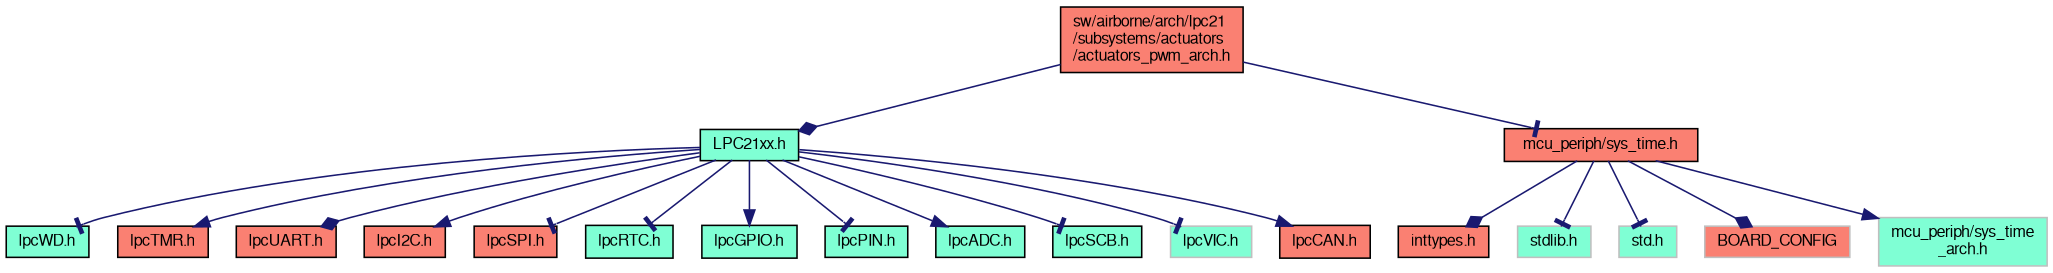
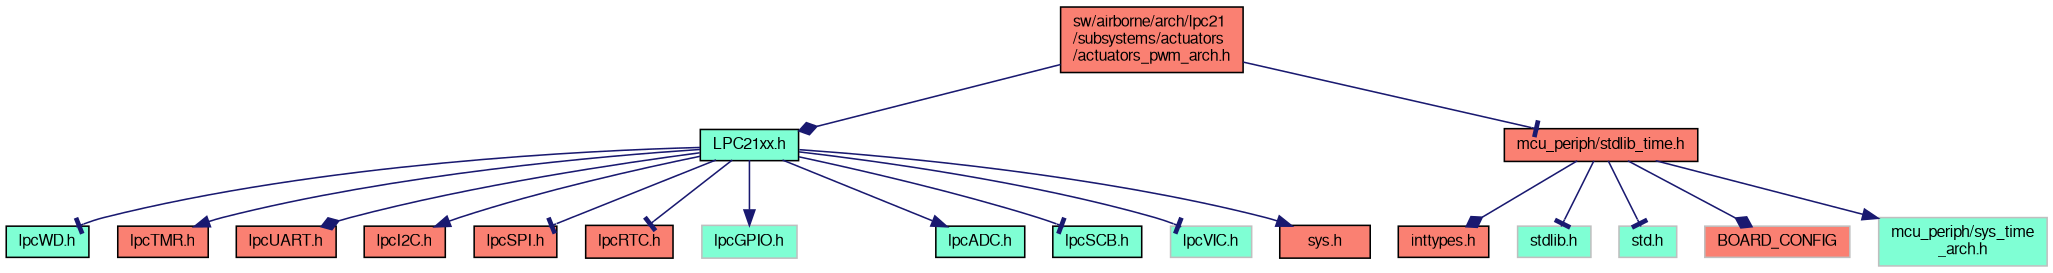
node "mcu_periph/sys_time.h": label "mcu_periph/sys_time.h" -> "mcu_periph/stdlib_time.h"
node "lpcRTC.h": fillcolor aquamarine -> salmon
node "lpcGPIO.h": color black -> grey75
node "lpcPIN.h": removed
node "lpcCAN.h": label "lpcCAN.h" -> "sys.h"
